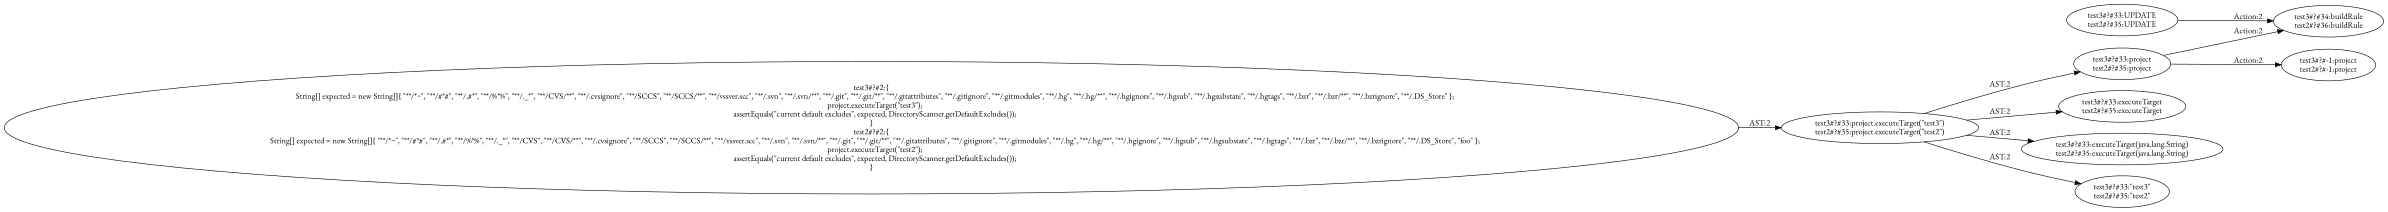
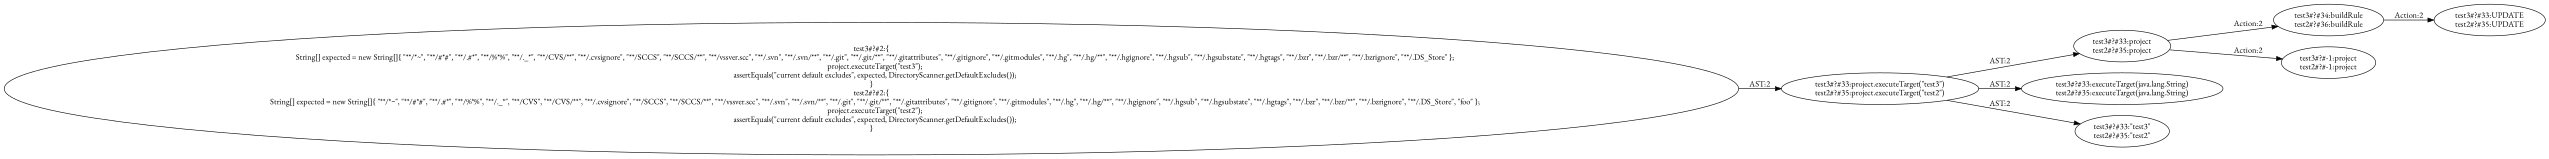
edge "test3#?#33:UPDATE test2#?#35:UPDATE" -> "test3#?#34:buildRule test2#?#36:buildRule": reversed
node "test3#?#33:executeTarget test2#?#35:executeTarget": removed
